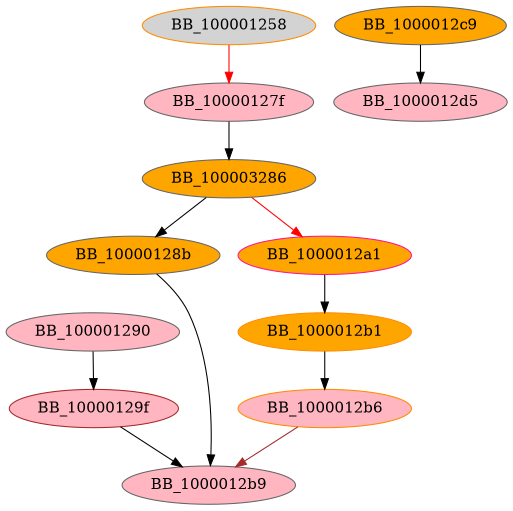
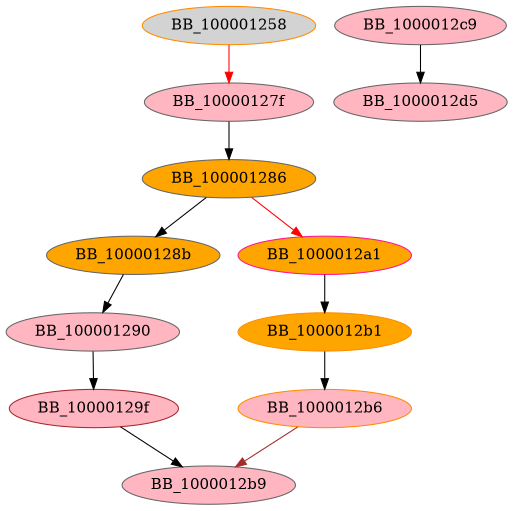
node "BB_1000012c9": fillcolor orange -> lightpink
node "BB_100003286": label "BB_100003286" -> "BB_100001286"
edge "BB_10000128b" -> "BB_1000012b9": now "BB_10000128b" -> "BB_100001290"
